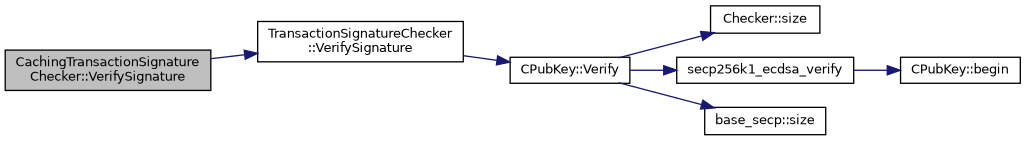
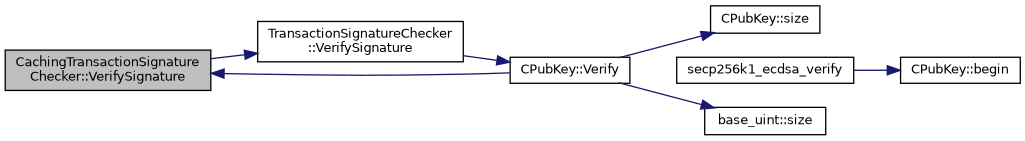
node "Checker::size": label "Checker::size" -> "CPubKey::size"
edge "CPubKey::Verify" -> "secp256k1_ecdsa_verify": now "CPubKey::Verify" -> "CachingTransactionSignature Checker::VerifySignature"
node "base_secp::size": label "base_secp::size" -> "base_uint::size"
